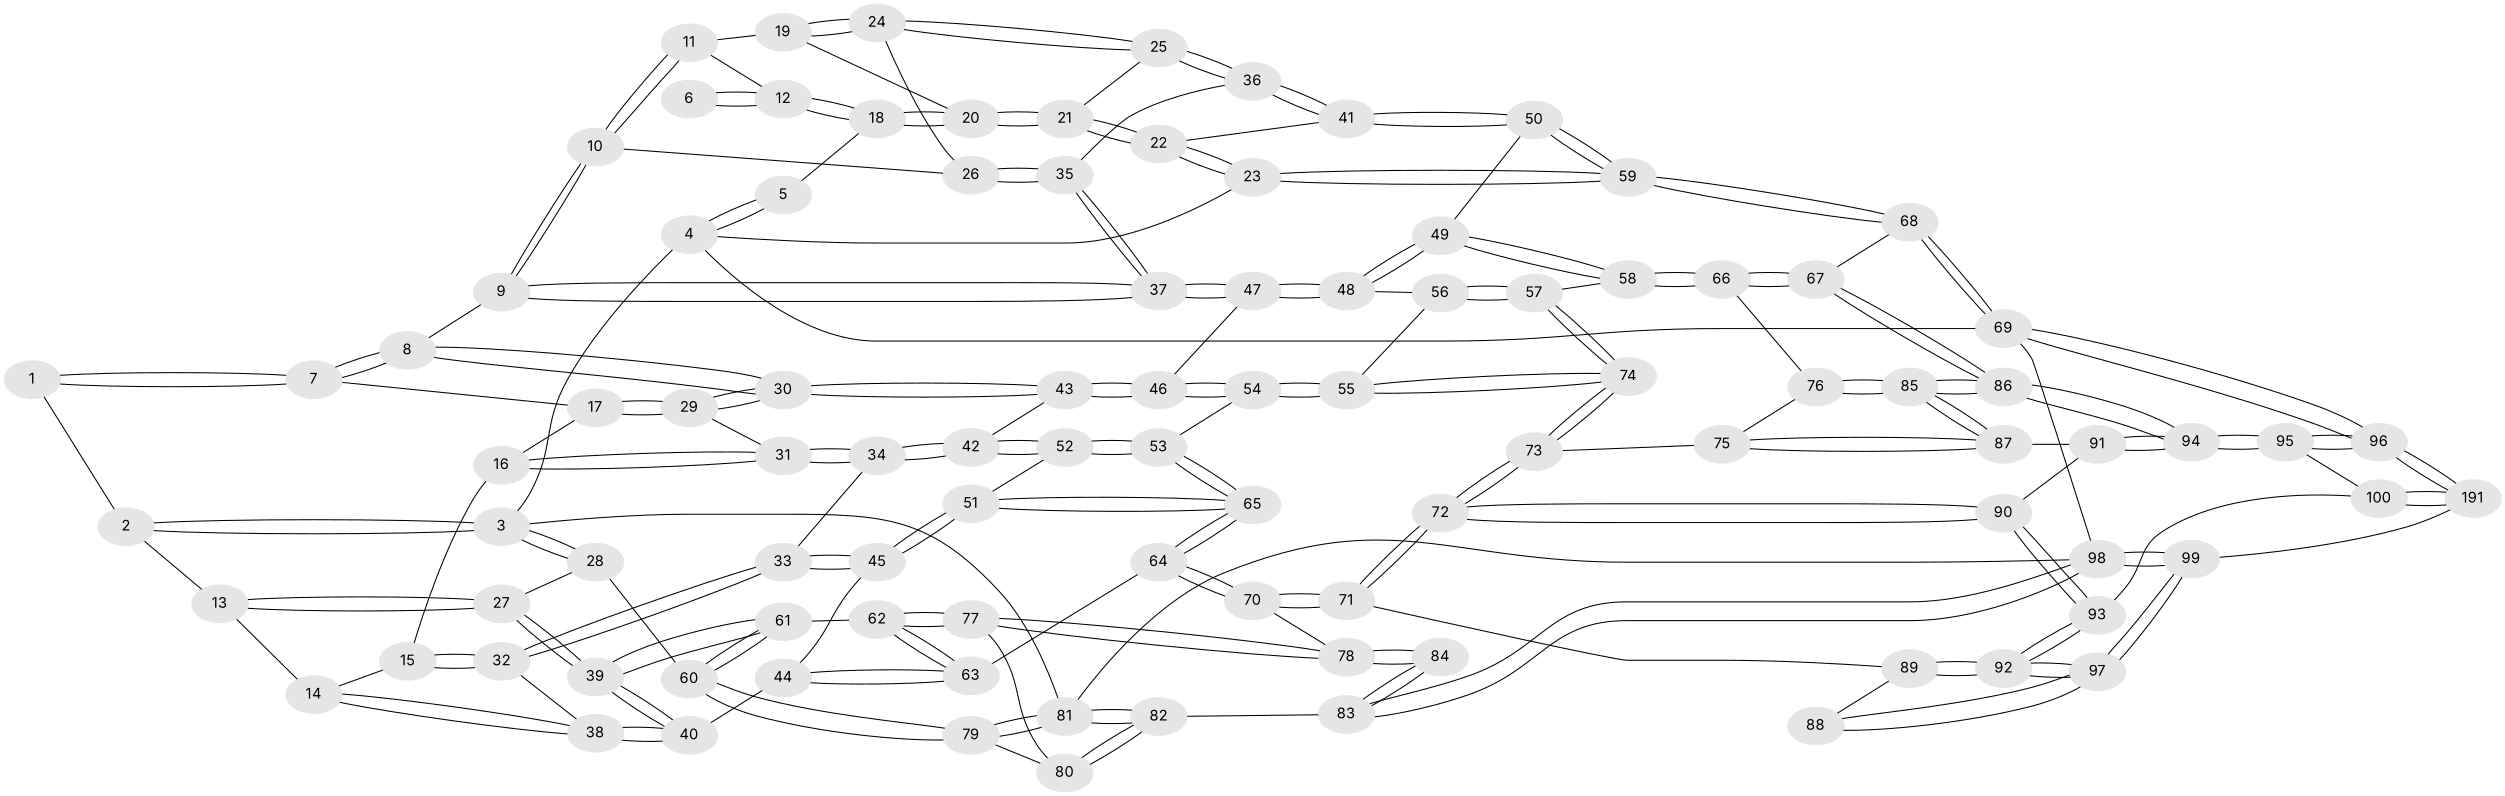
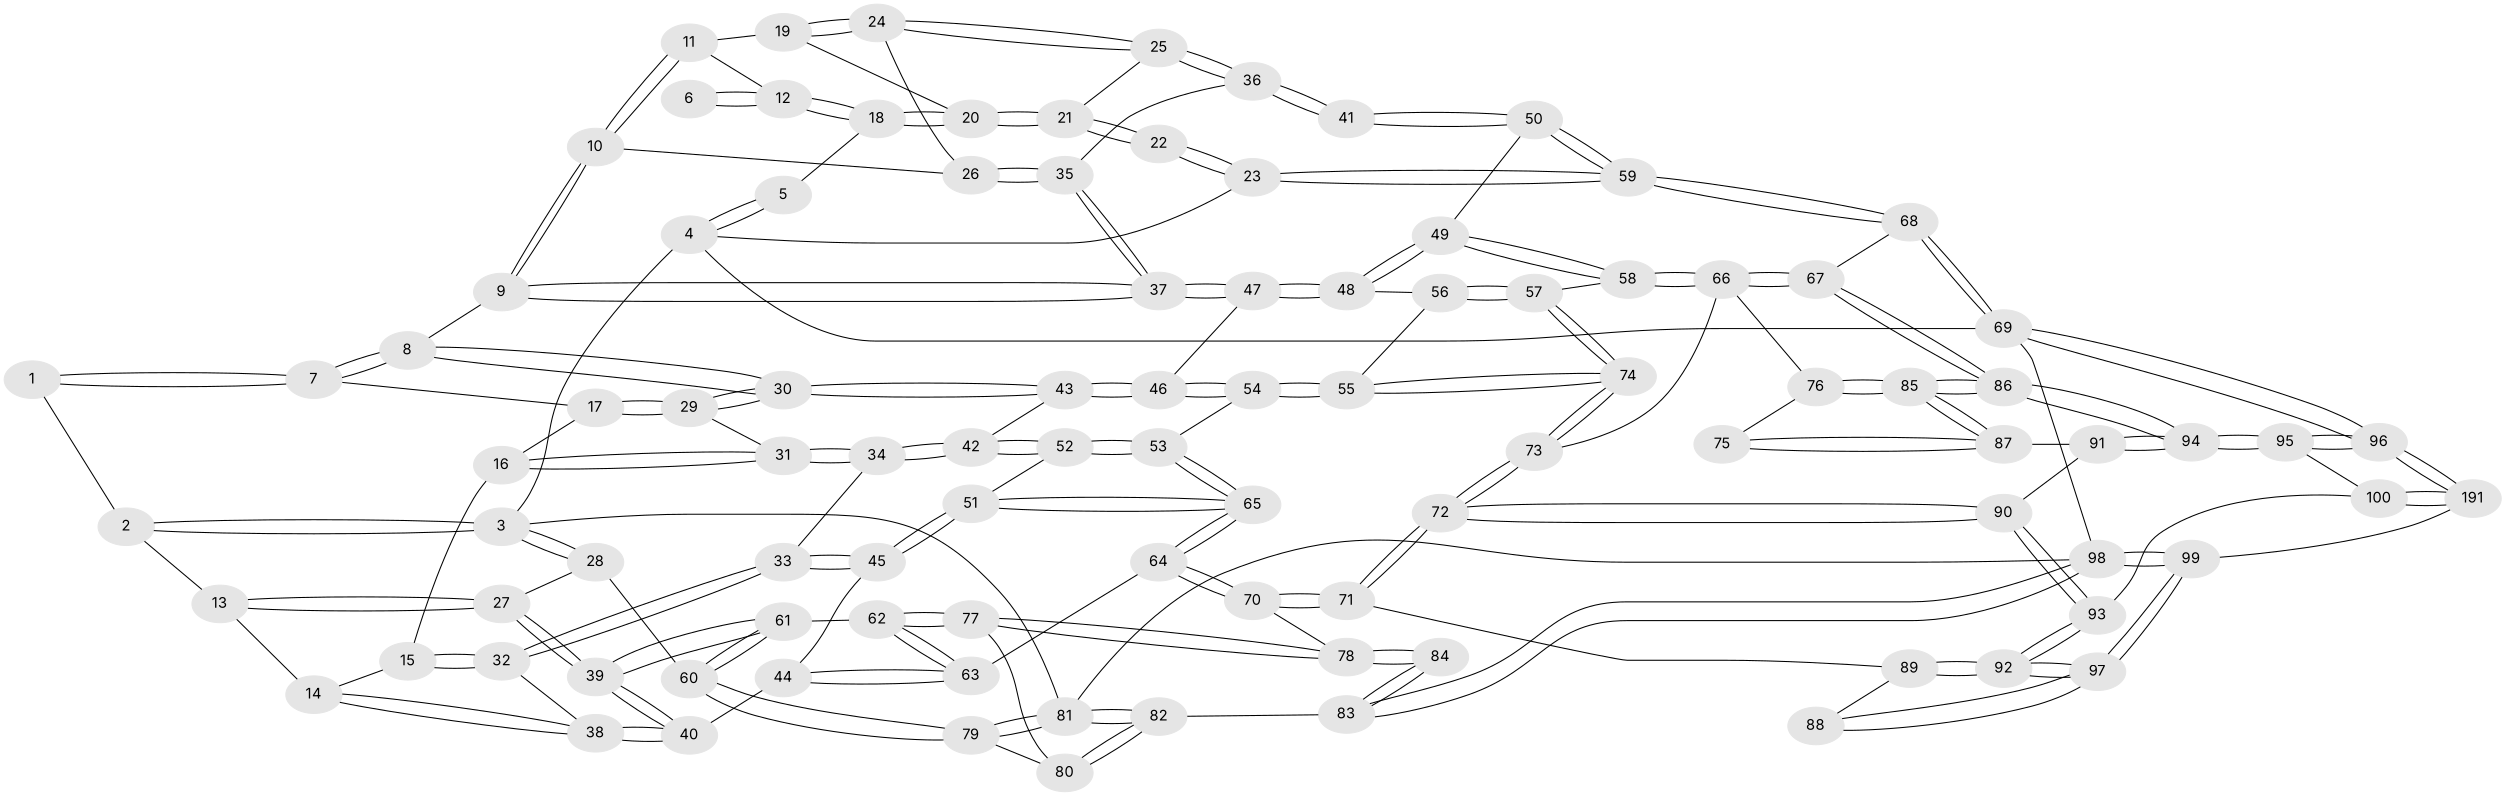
edge "41" -- "22": removed
edge "75" -- "73": now "66" -- "73"
